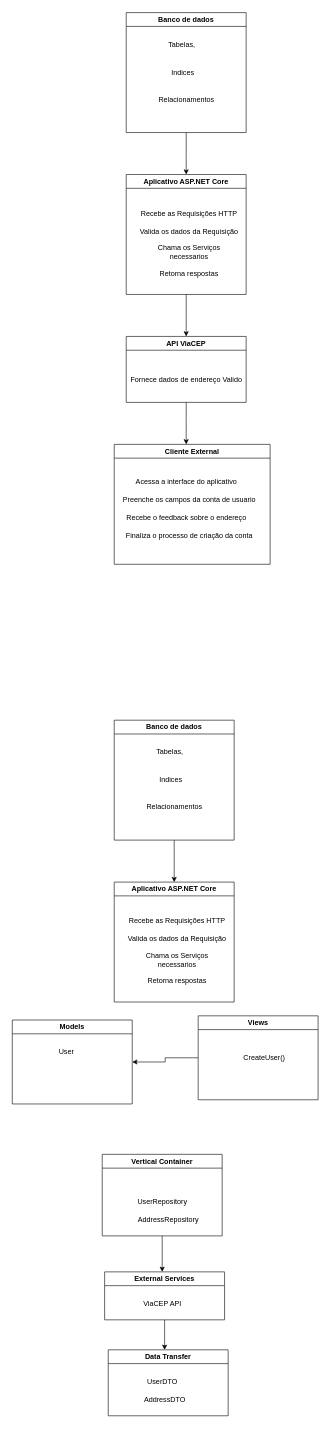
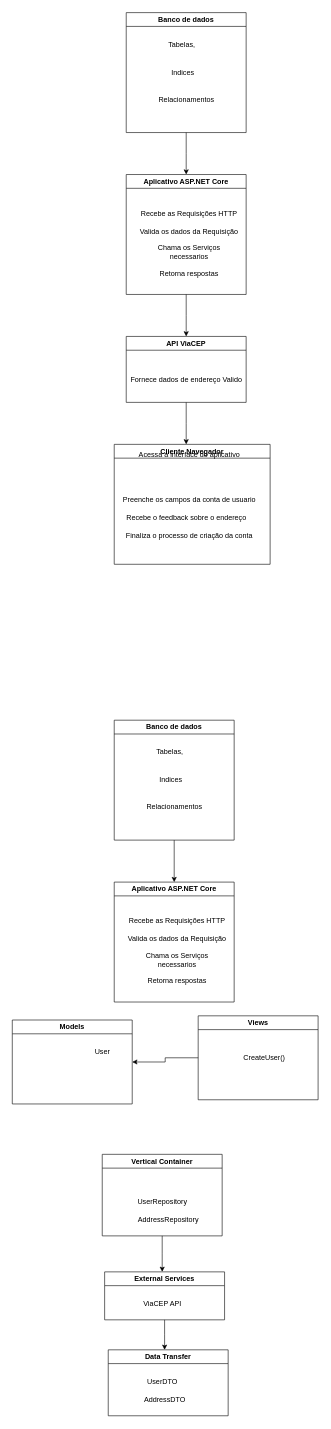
node "Cliente External": label "Cliente External" -> "Cliente Navegador"
node "Acessa a interface do aplicativo": moved (186, 482) -> (189, 455)
node "User": moved (66, 1052) -> (102, 1052)
